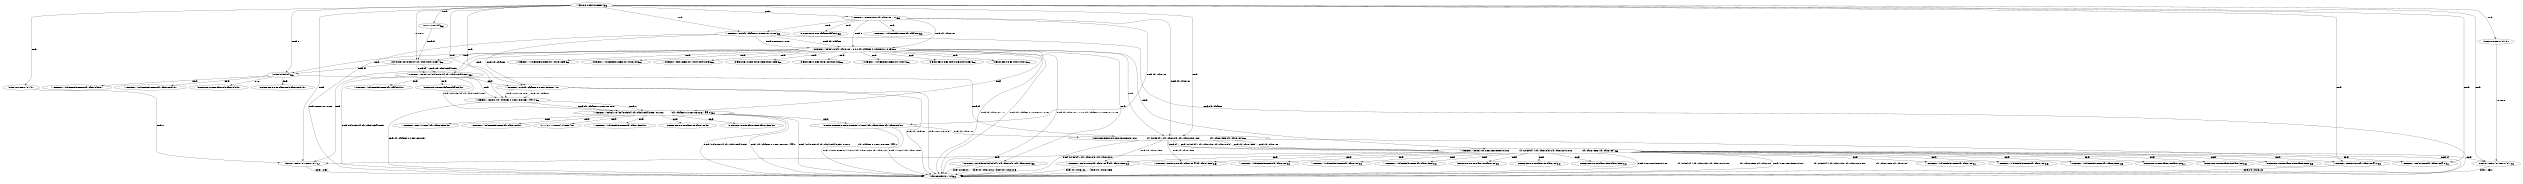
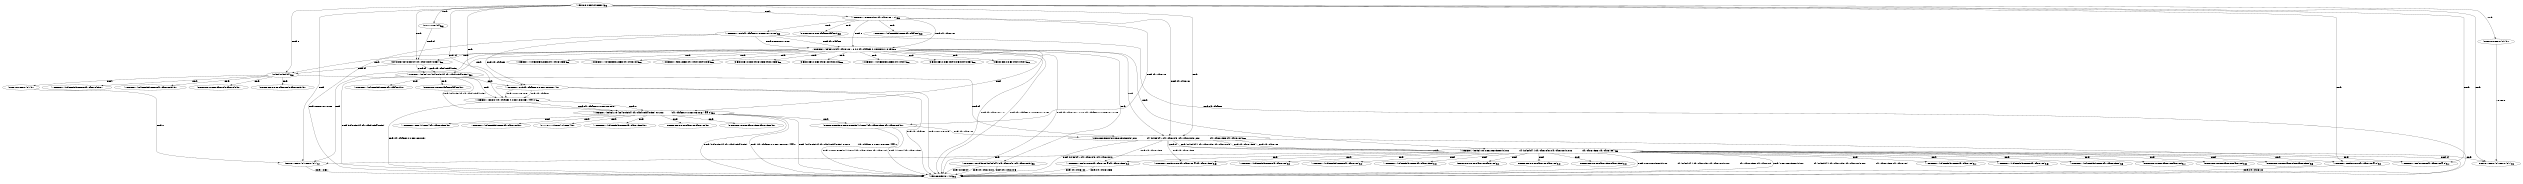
edge "(METHOD,TIFFFlushData1)" -> "(LITERAL,1,return (1);)": now "(isTiled,isTiled(tif))" -> "(LITERAL,1,return (1);)"
edge "(METHOD,TIFFFlushData1)" -> "(<operator>.and,tif->tif_flags & TIFF_BUF4WRITE)": removed, label "DDG:"
edge "(METHOD,TIFFFlushData1)" -> "(isFillOrder,isFillOrder(tif, tif->tif_dir.td_fillorder))": label "WRITE: 0" -> "DDG: "
edge "(METHOD,TIFFFlushData1)" -> "(<operator>.equals,(tif->tif_flags & TIFF_NOBITREV) == 0)": label "DDG: " -> "DDG: tif"
edge "(isTiled,isTiled(tif))" -> "(FIELD_IDENTIFIER,tif_curtile,tif_curtile)": label "BUF: " -> "CDG: "
edge "(RETURN,return (0);,return (0);)" -> "(METHOD_RETURN,int)": removed, label "DDG: <RET>"
